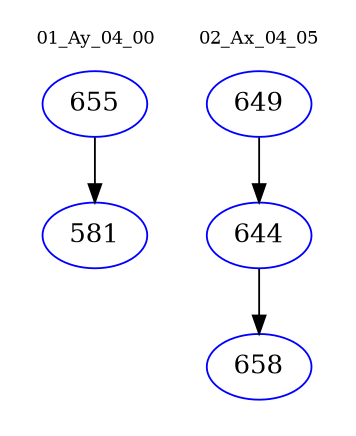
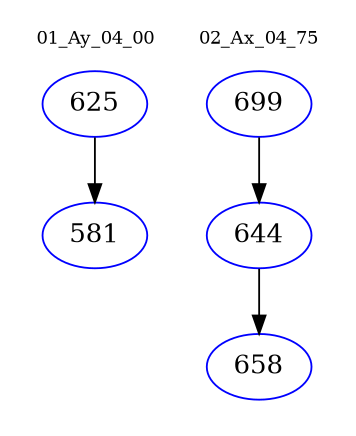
cluster "02_Ax_04_05": label "02_Ax_04_05" -> "02_Ax_04_75"
node "655": label "655" -> "625"
node "649": label "649" -> "699"
